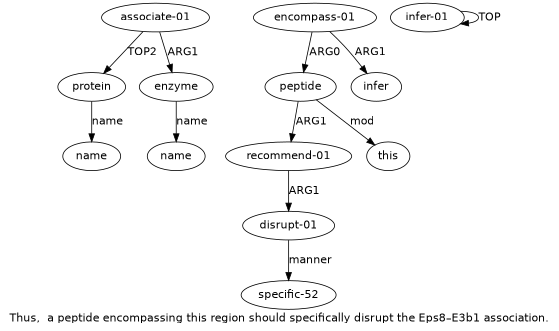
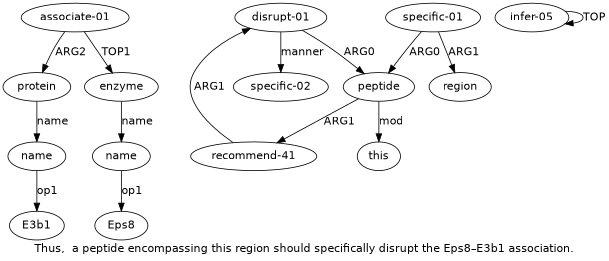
node "encompass-01": label "encompass-01" -> "specific-01"
node "infer-01": label "infer-01" -> "infer-05"
edge "disrupt-01" -> "peptide": added, label "ARG0"
edge "associate-01" -> "protein": label "TOP2" -> "ARG2"
edge "associate-01" -> "enzyme": label "ARG1" -> "TOP1"
node "infer": label "infer" -> "region"
node "recommend-01": label "recommend-01" -> "recommend-41"
node "E3b1": added
node "Eps8": added
node "specific-52": label "specific-52" -> "specific-02"
